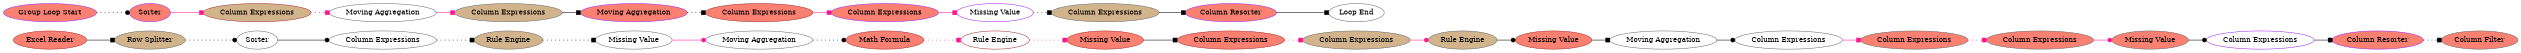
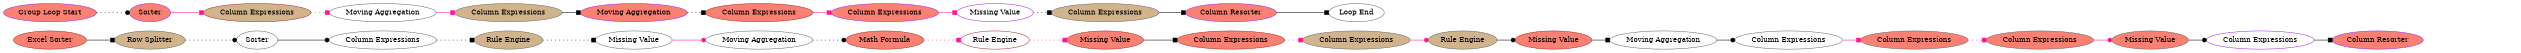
node "Excel Reader": label "Excel Reader" -> "Excel Sorter"
node "Column Filter": removed
